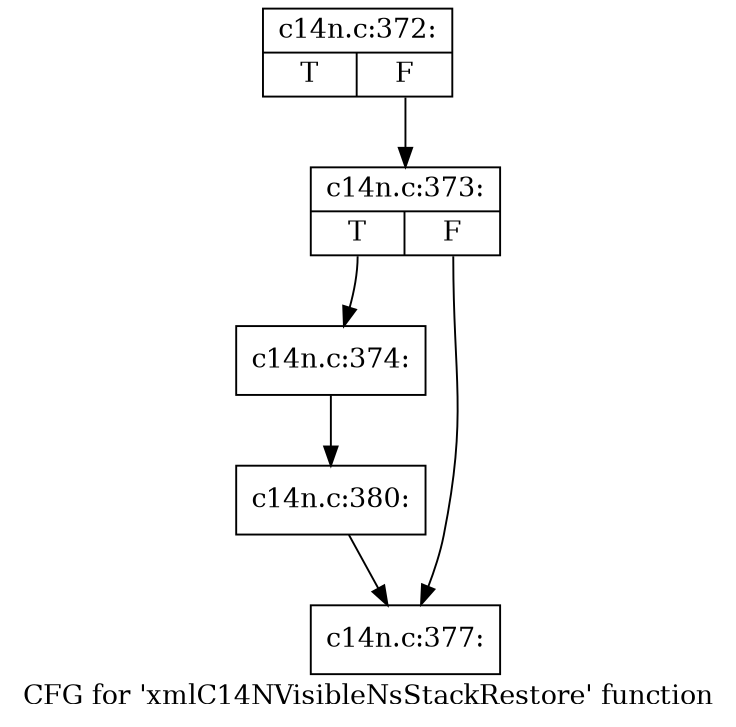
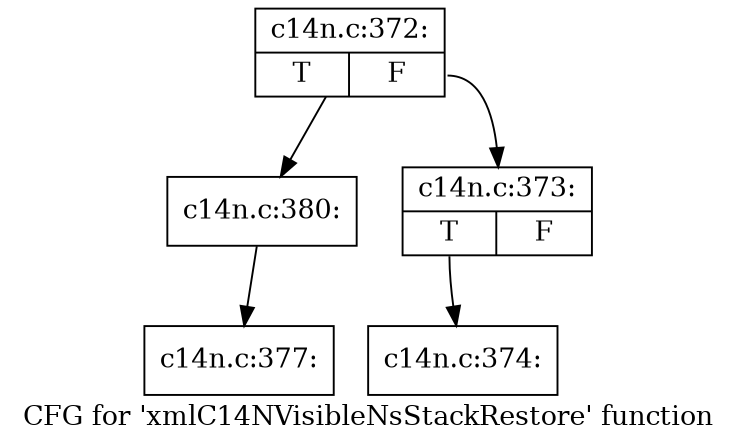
edge "c14n.c:374:" -> "c14n.c:380:": now "c14n.c:372:" -> "c14n.c:380:"
edge "c14n.c:373:" -> "c14n.c:377:": removed
